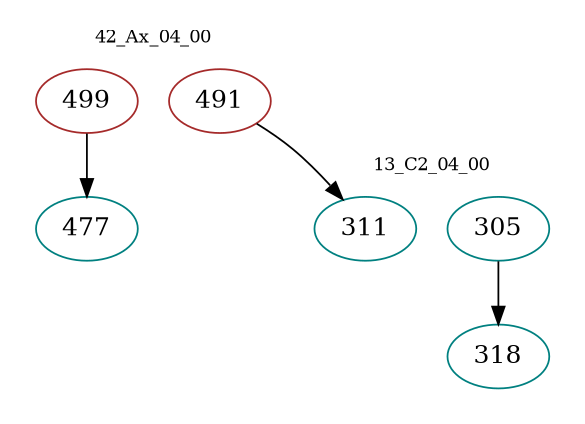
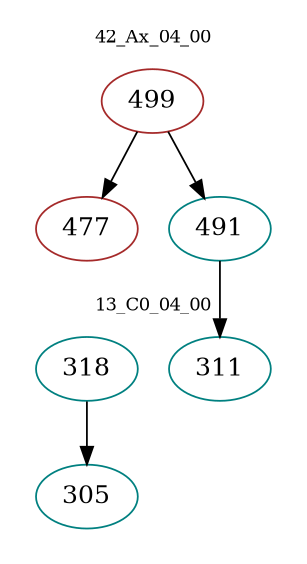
node "491": color brown -> teal
edge "499" -> "491": added
cluster "13_C2_04_00": label "13_C2_04_00" -> "13_C0_04_00"
node "477": color teal -> brown
edge "305" -> "318": reversed
